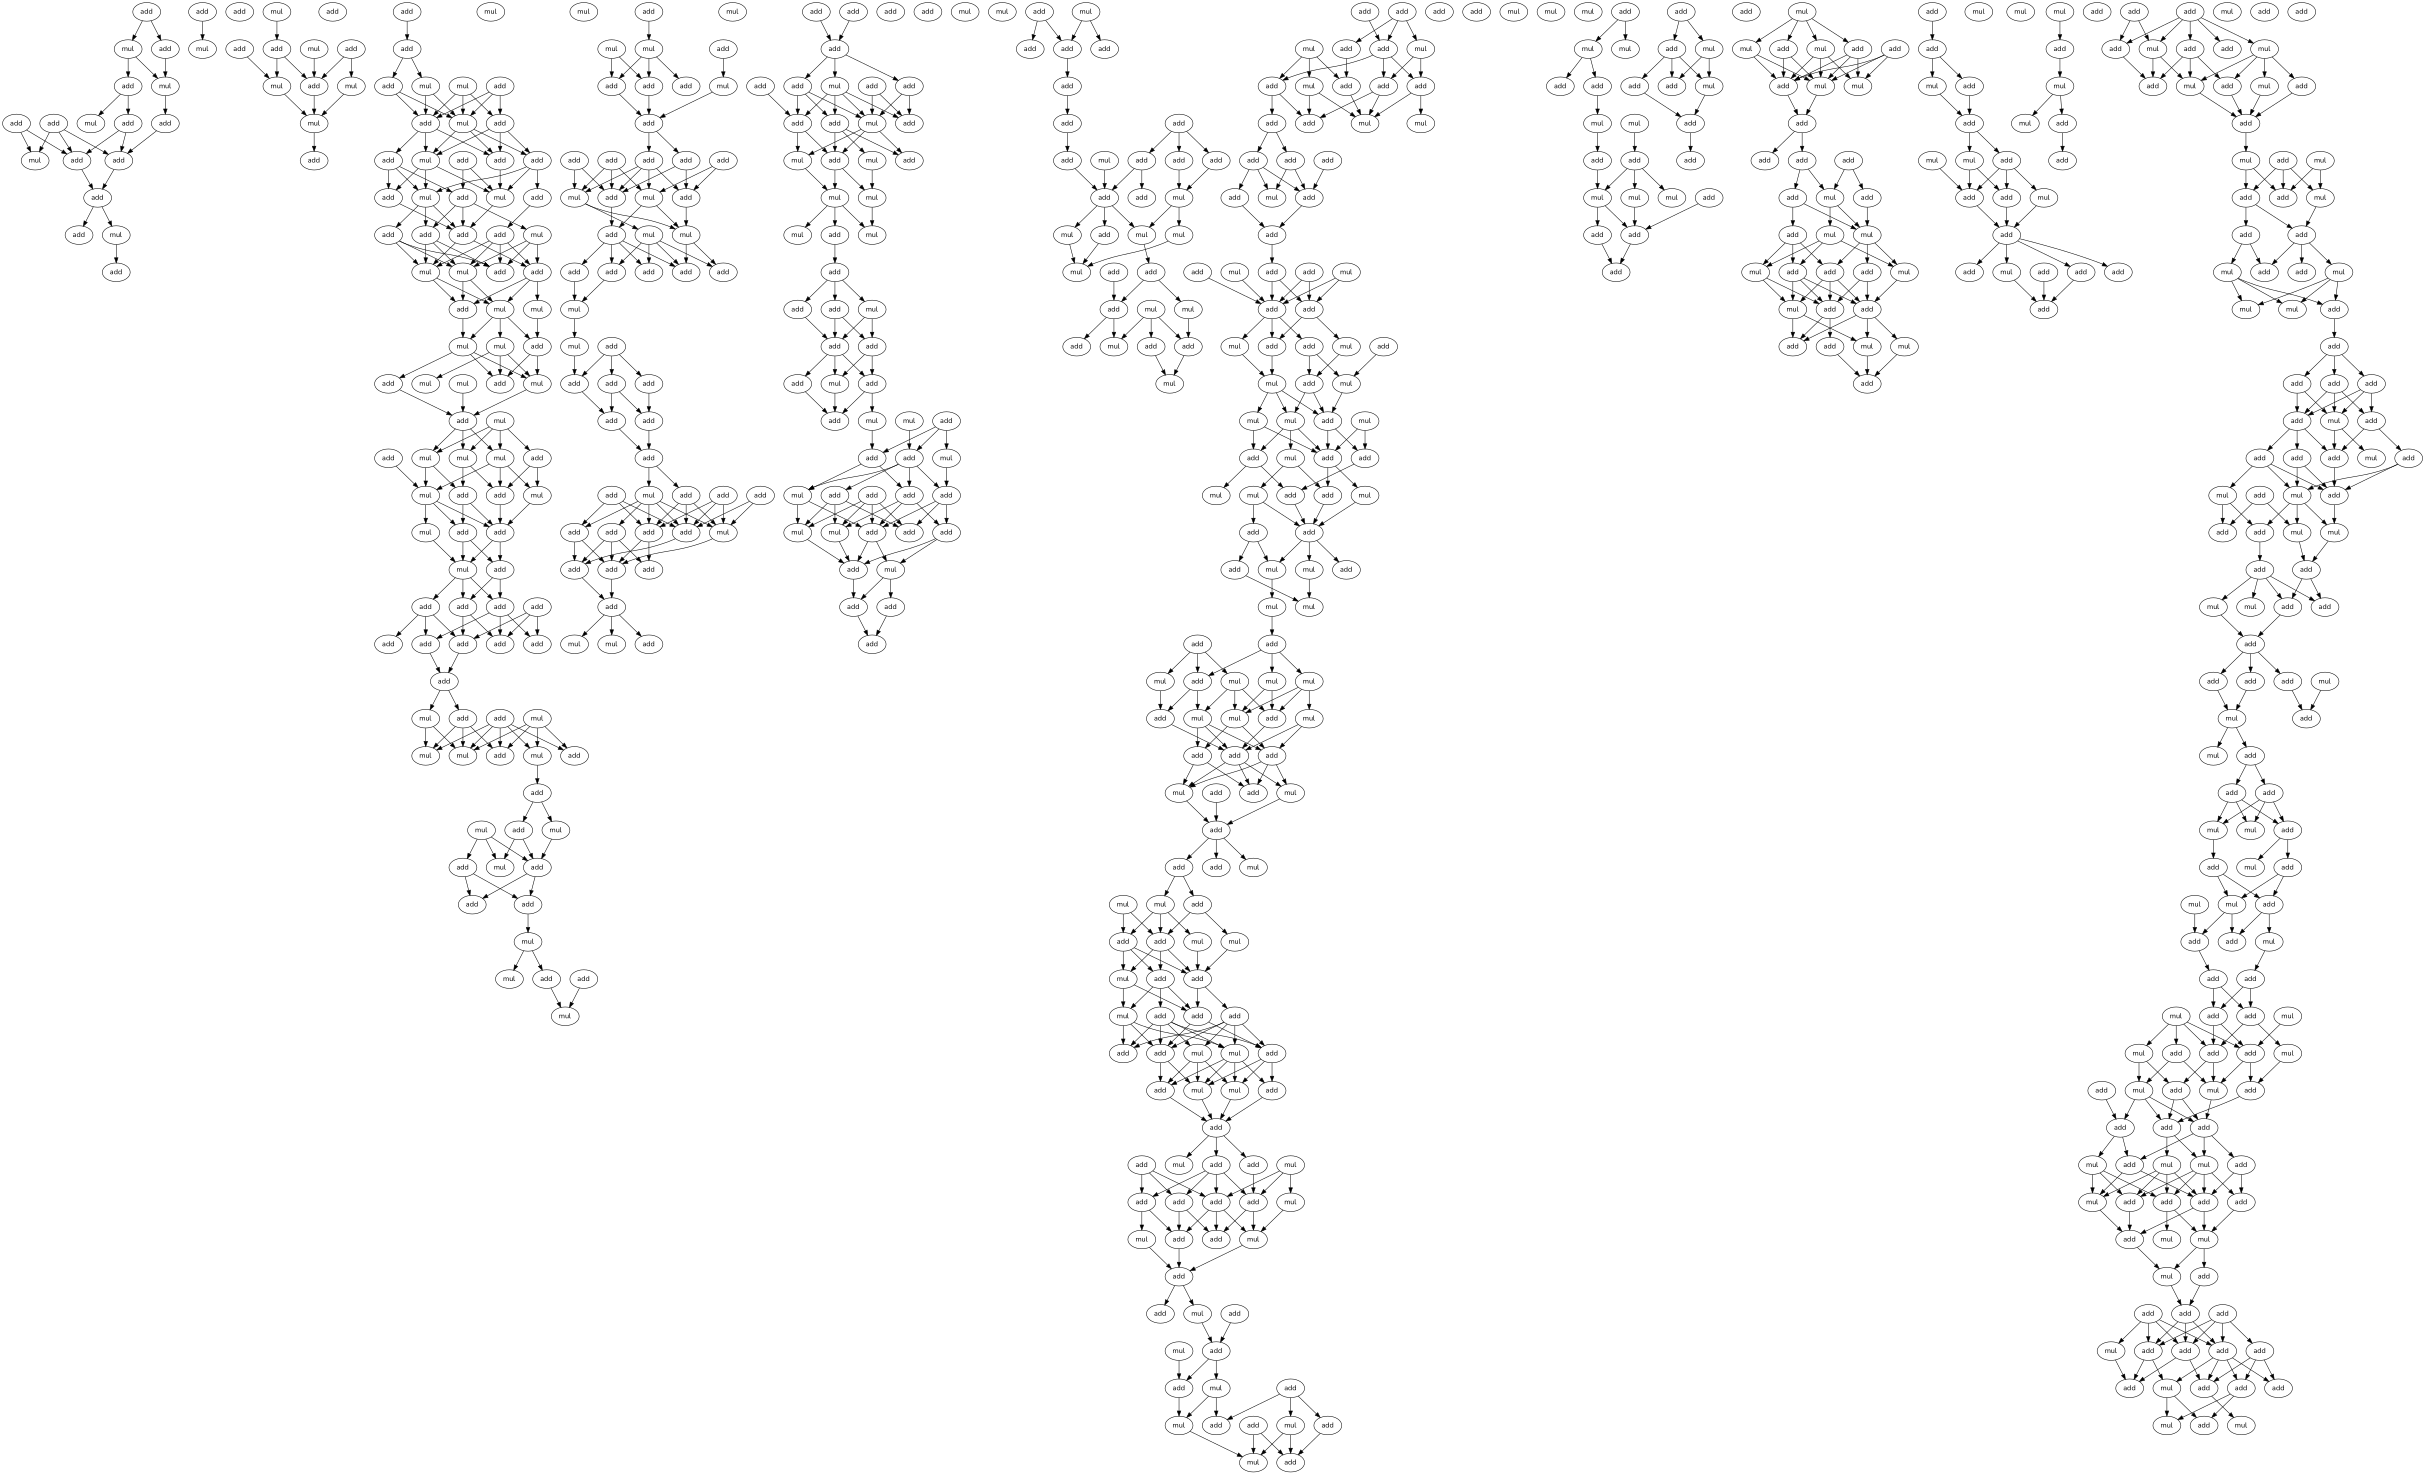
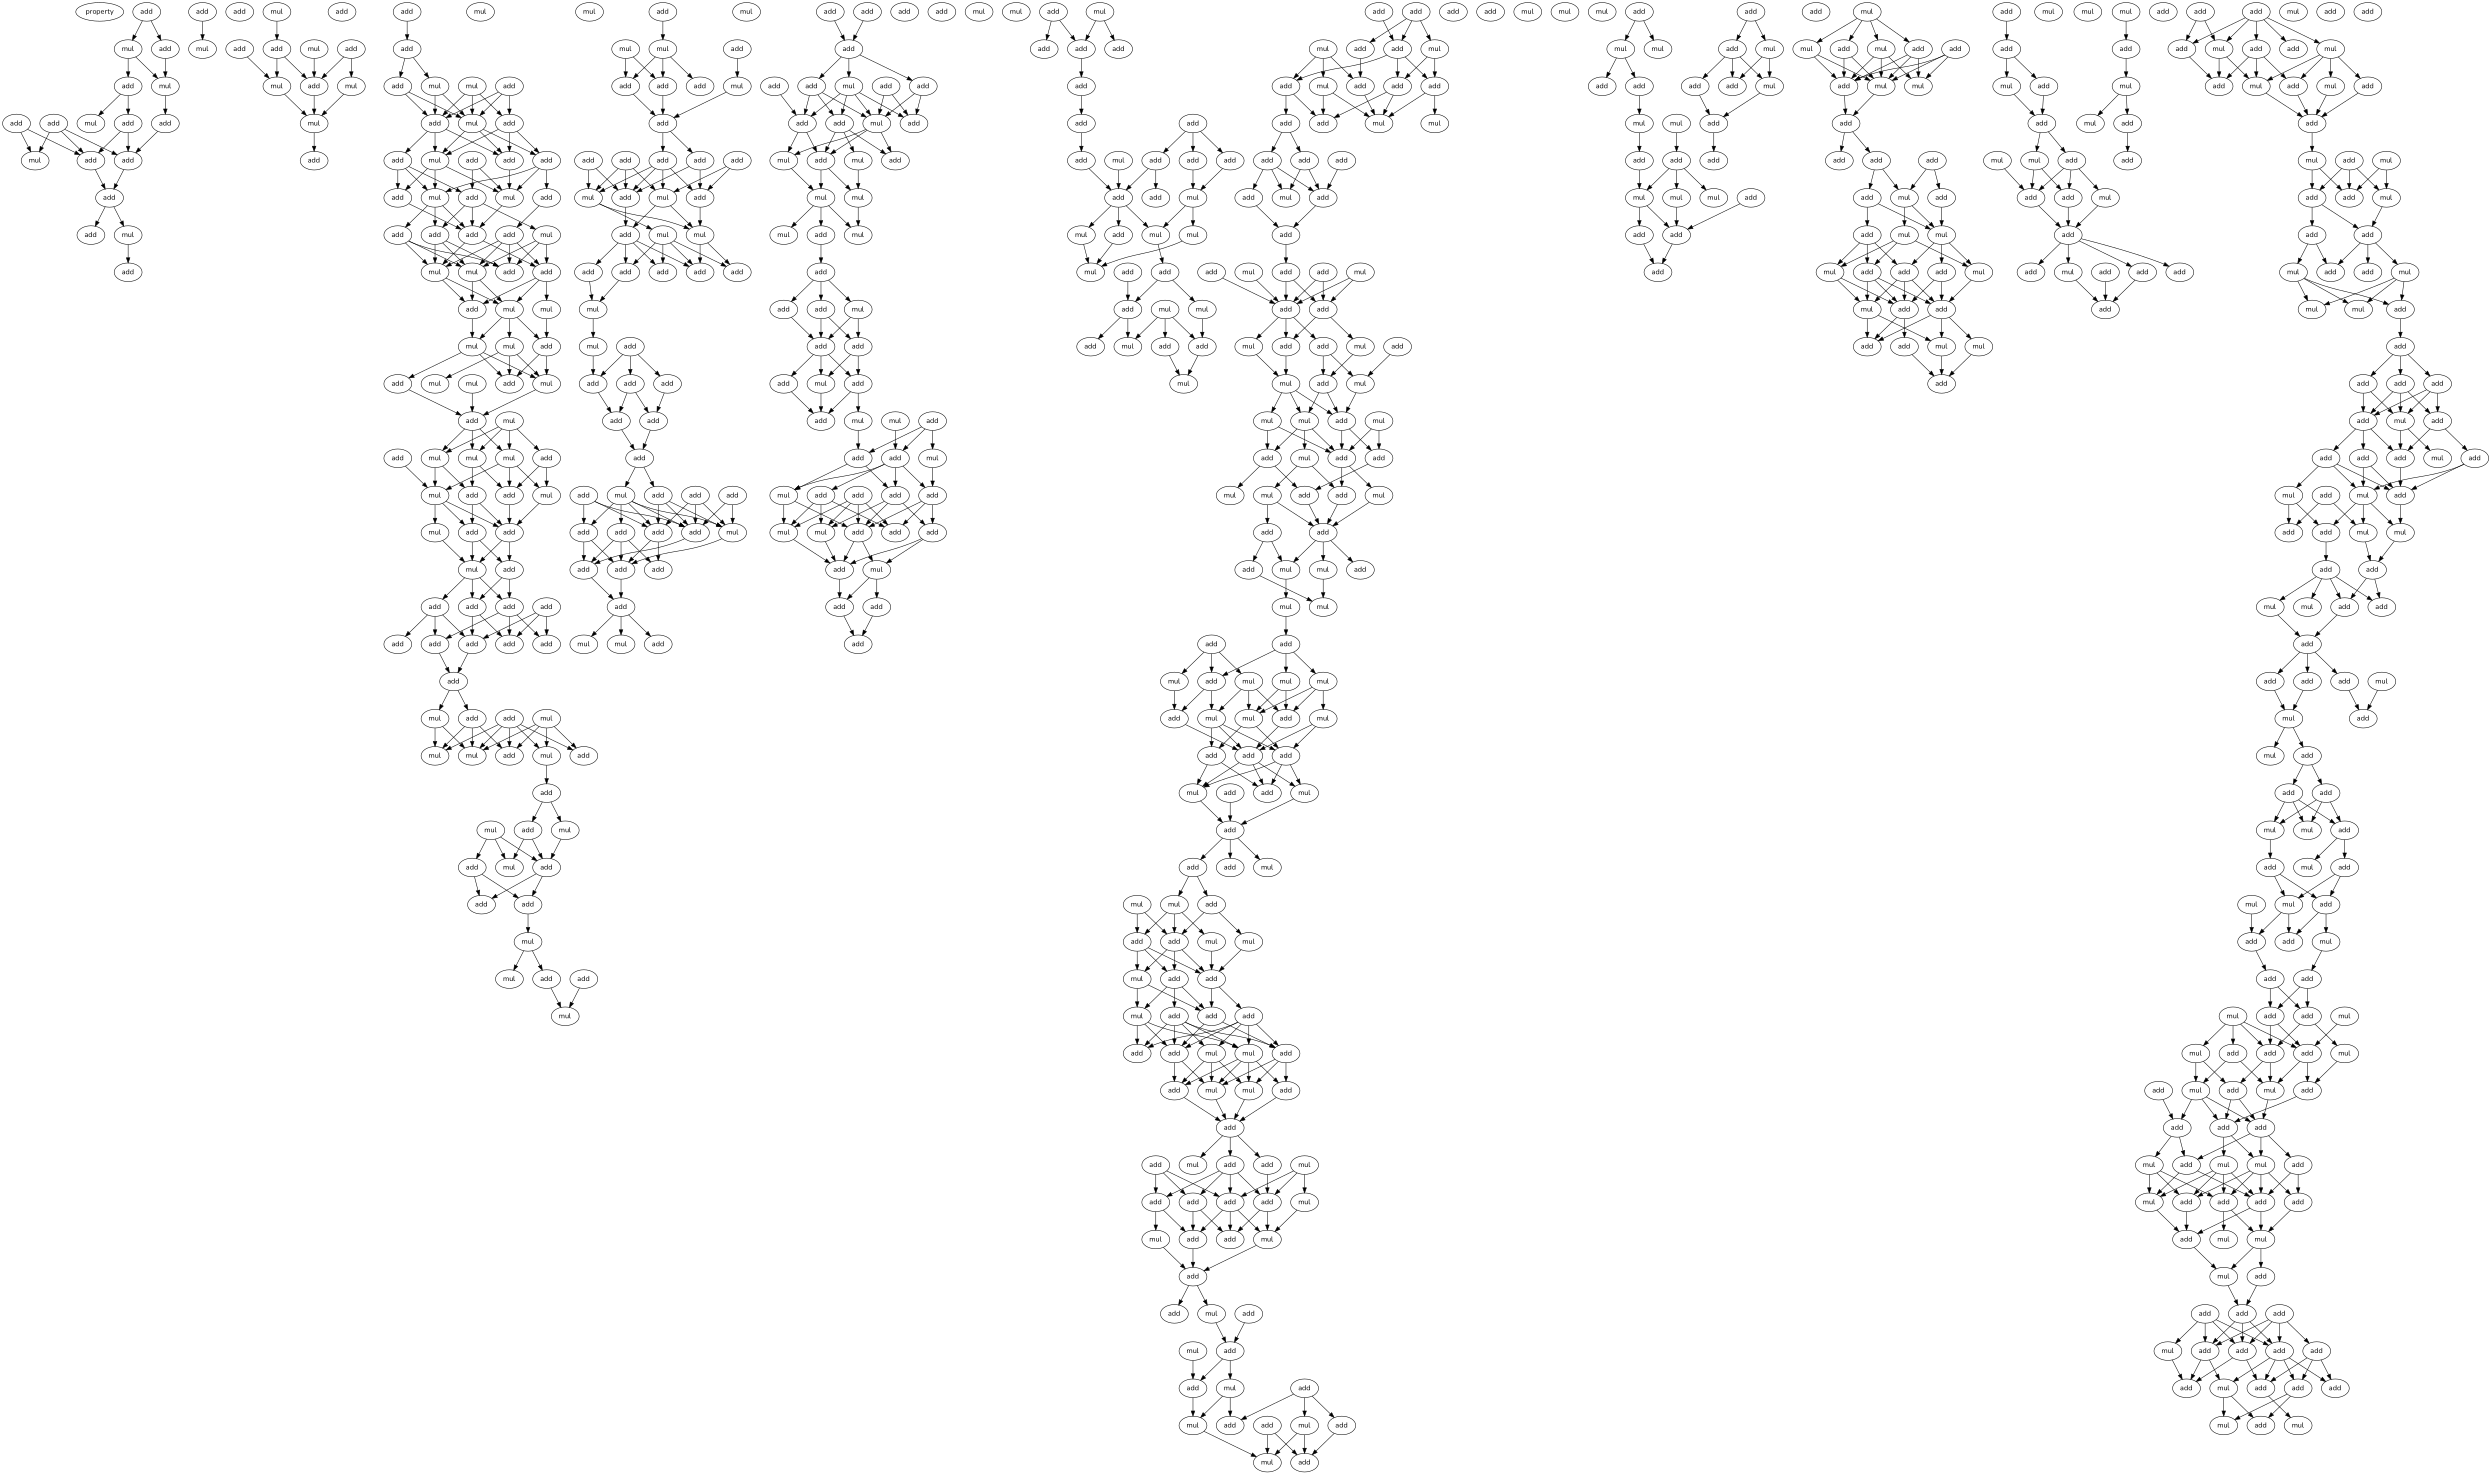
node "property": added
